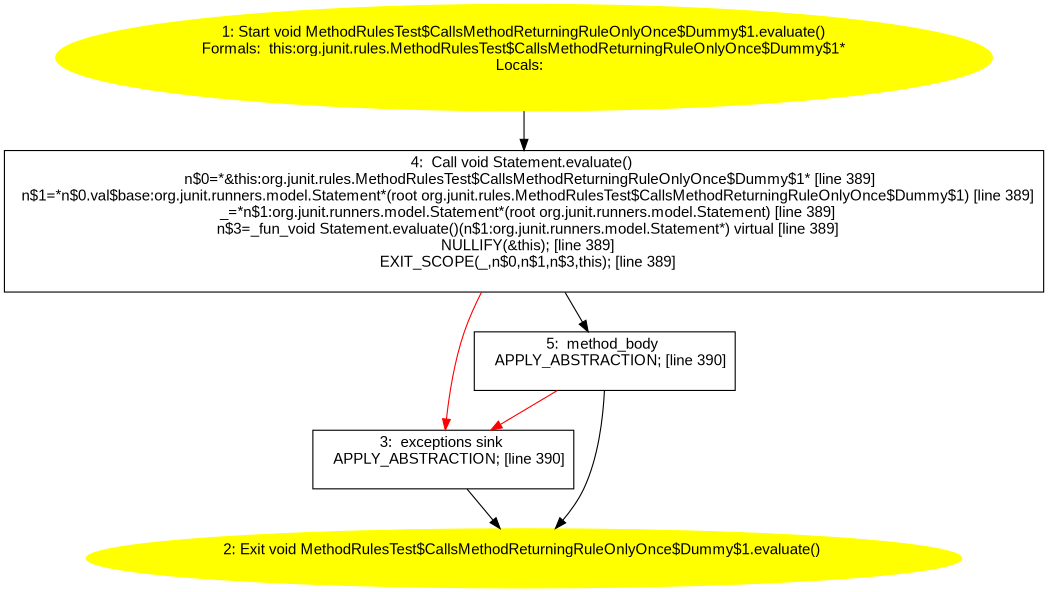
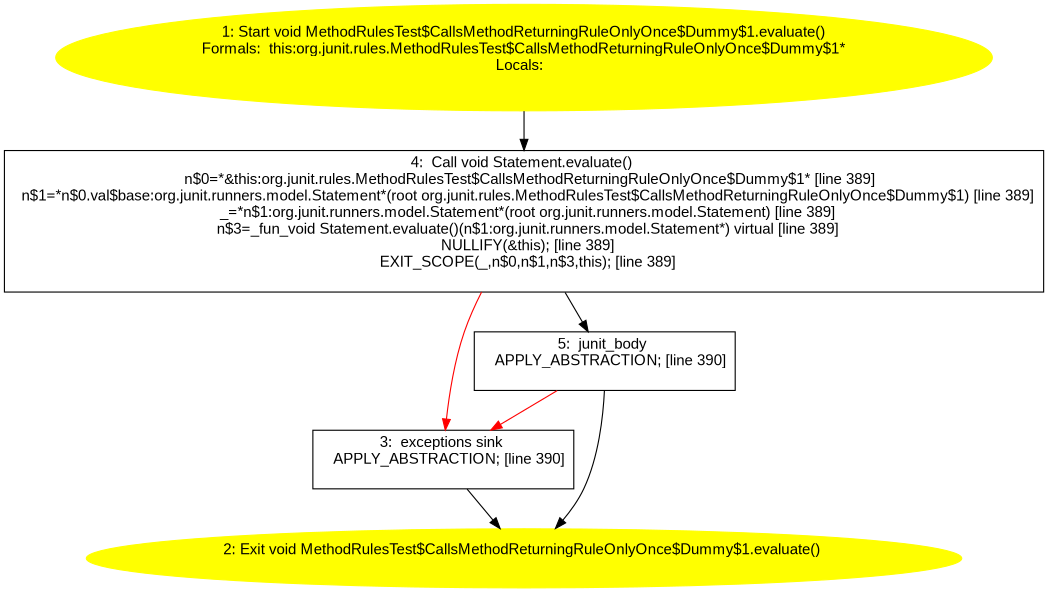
node "5:  method_body APPLY_ABSTRACTION; [line 390]": label "5:  method_body APPLY_ABSTRACTION; [line 390]" -> "5:  junit_body APPLY_ABSTRACTION; [line 390]"
